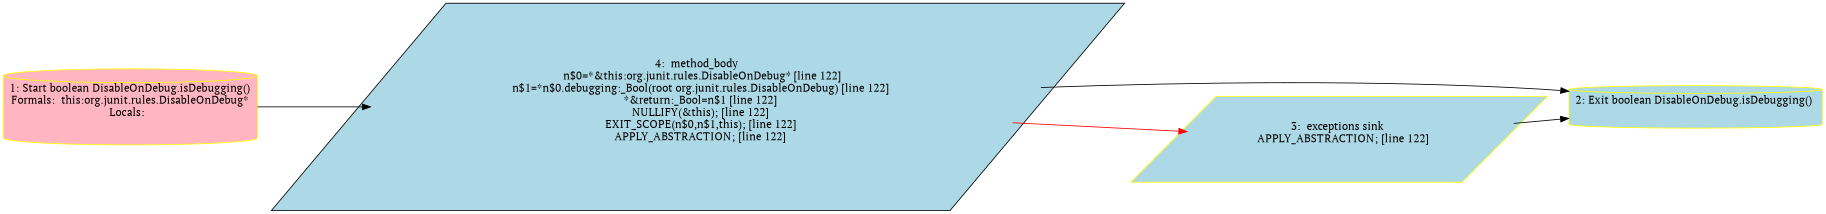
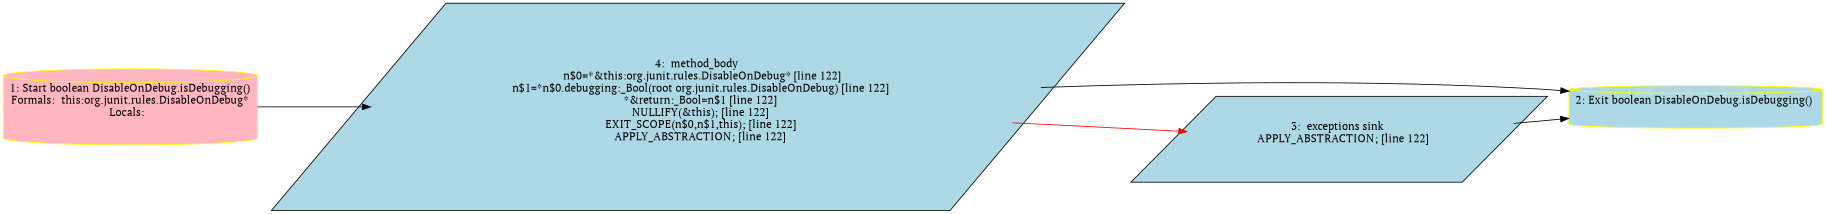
node "3:  exceptions sink APPLY_ABSTRACTION; [line 122]": color yellow -> black
